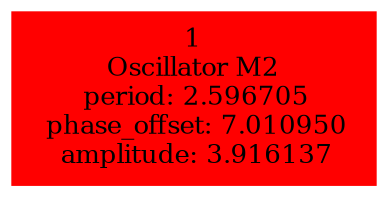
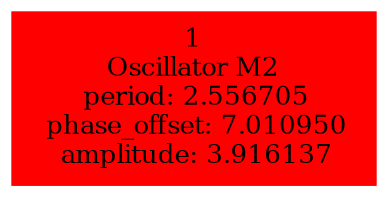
node "1": text "period: 2.596705" -> "period: 2.556705"
